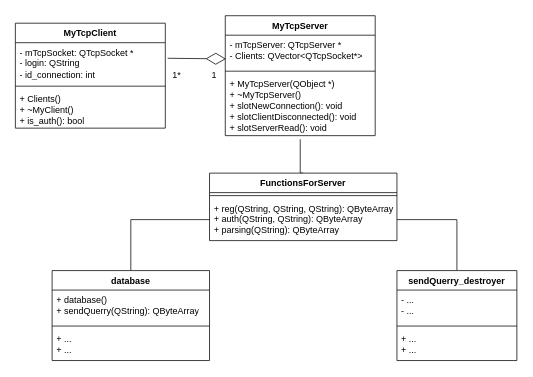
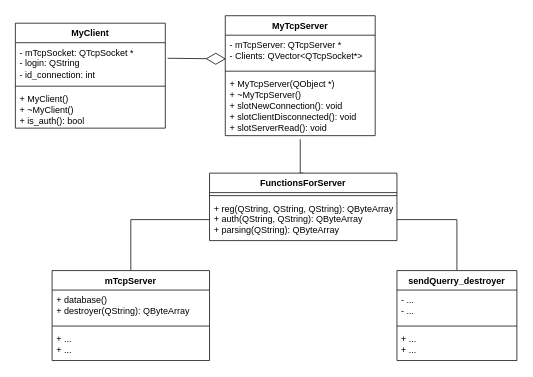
node "MyTcpClient": label "MyTcpClient" -> "MyClient"
node "1*": removed
node "1": removed
node "+ Clients() + ~MyClient() + is_auth(): bool": label "+ Clients() + ~MyClient() + is_auth(): bool" -> "+ MyClient() + ~MyClient() + is_auth(): bool"
node "database": label "database" -> "mTcpServer"
node "+ database() + sendQuerry(QString): QByteArray": label "+ database() + sendQuerry(QString): QByteArray" -> "+ database() + destroyer(QString): QByteArray"
